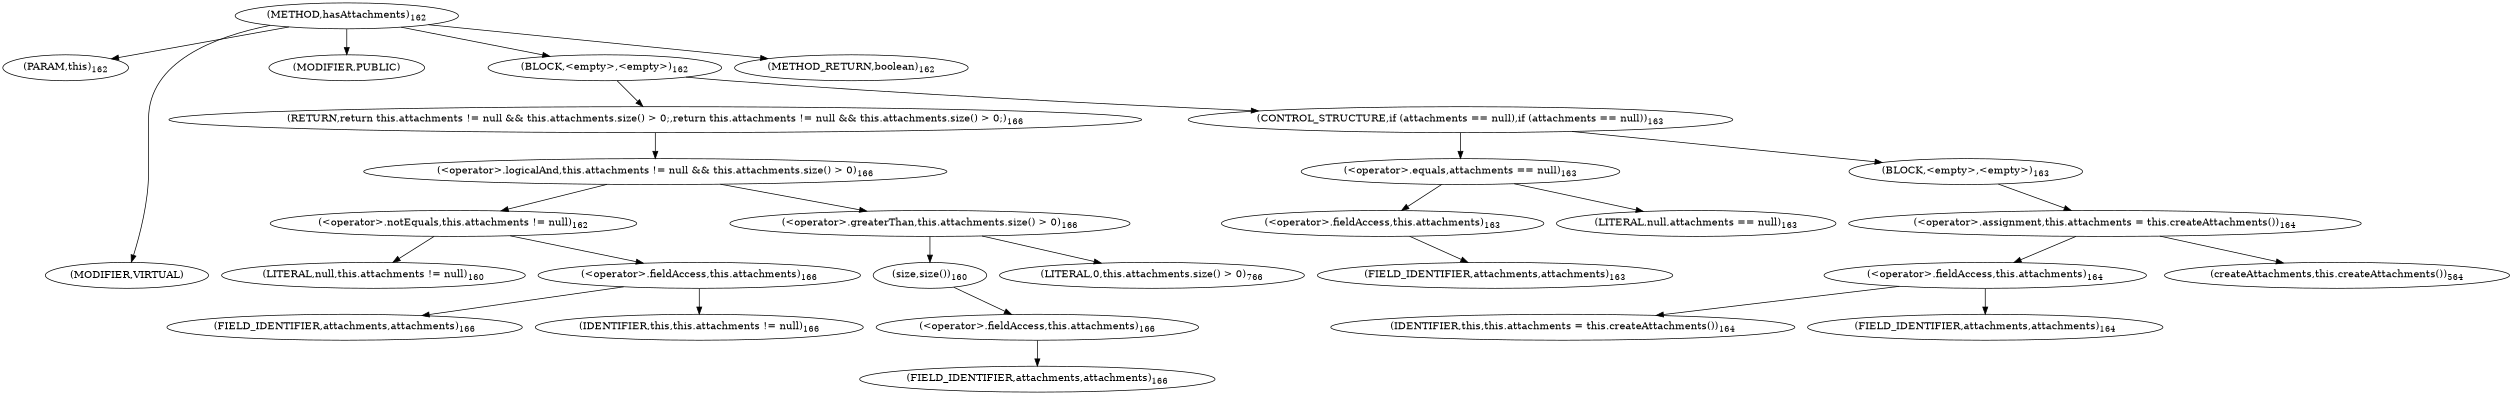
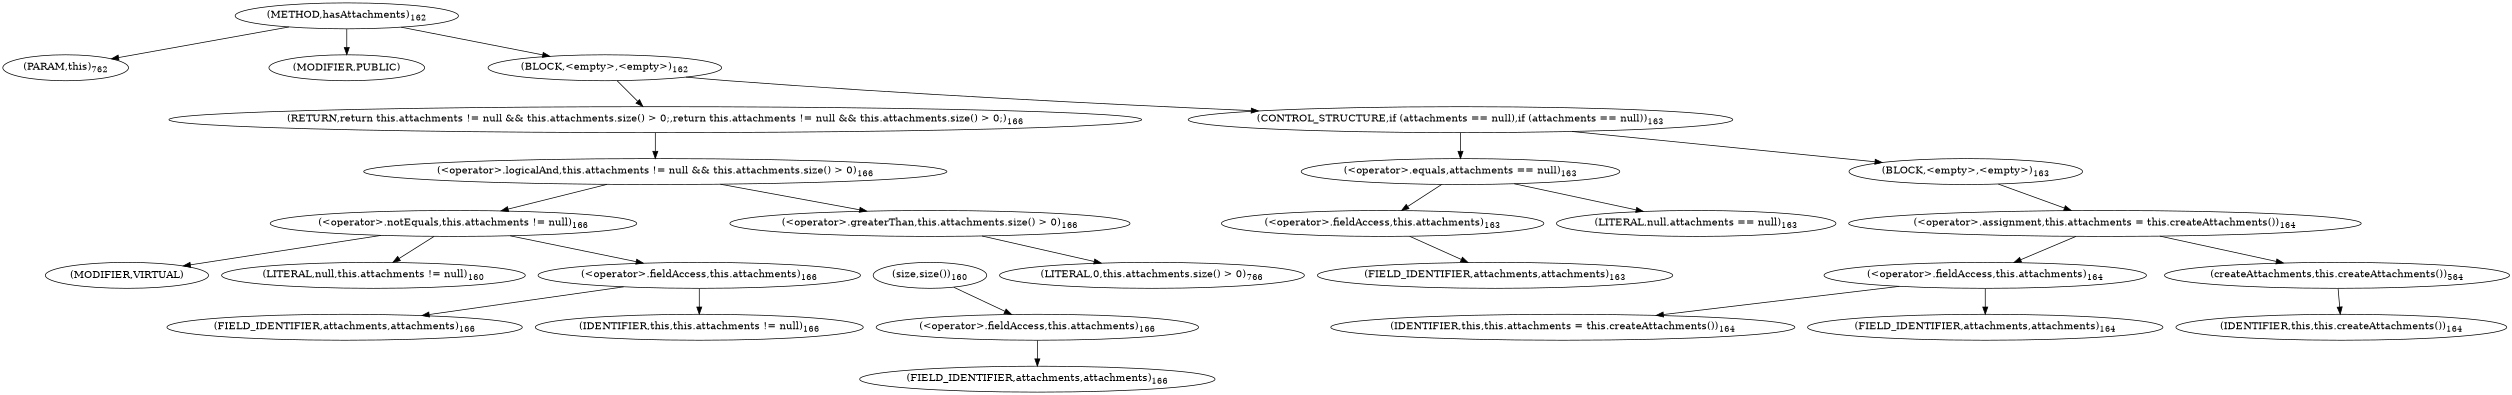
node "(PARAM,this)": text "162" -> "762"
node "(METHOD_RETURN,boolean)": removed
edge "(METHOD,hasAttachments)" -> "(MODIFIER,VIRTUAL)": now "(<operator>.notEquals,this.attachments != null)" -> "(MODIFIER,VIRTUAL)"
node "(<operator>.notEquals,this.attachments != null)": text "162" -> "166"
edge "(<operator>.greaterThan,this.attachments.size() > 0)" -> "(size,size())": removed
node "(IDENTIFIER,this,this.createAttachments())": added
